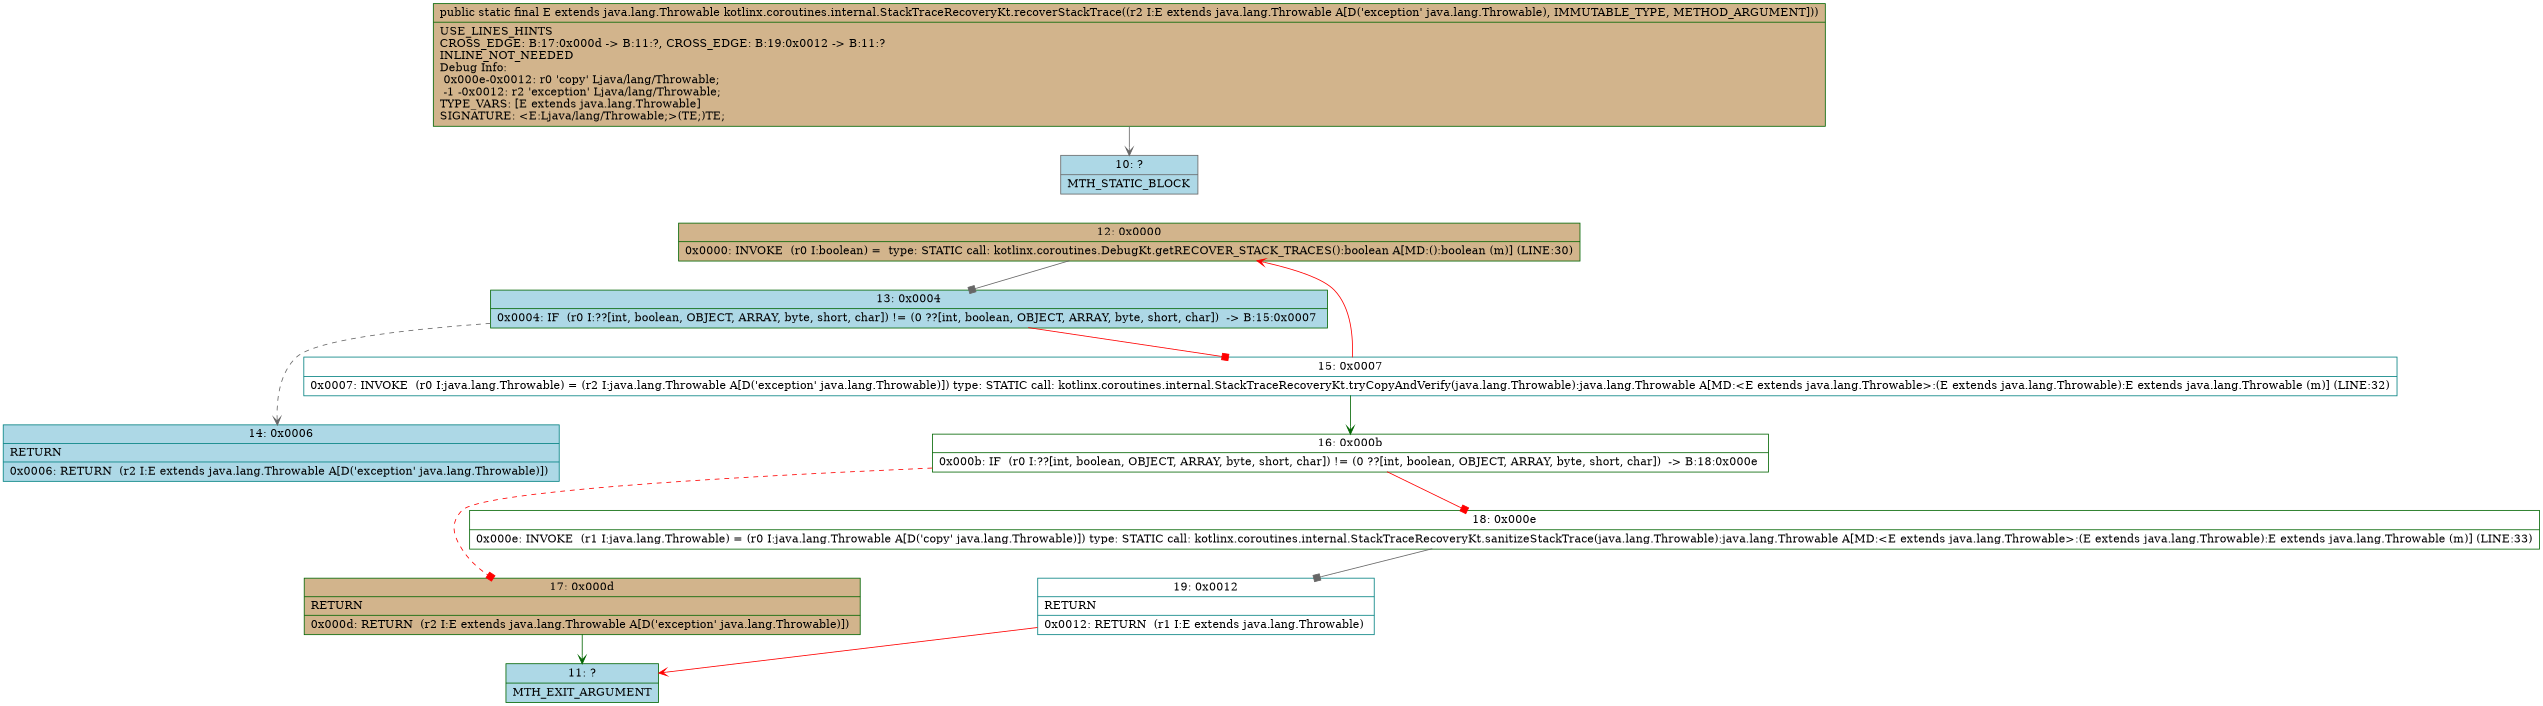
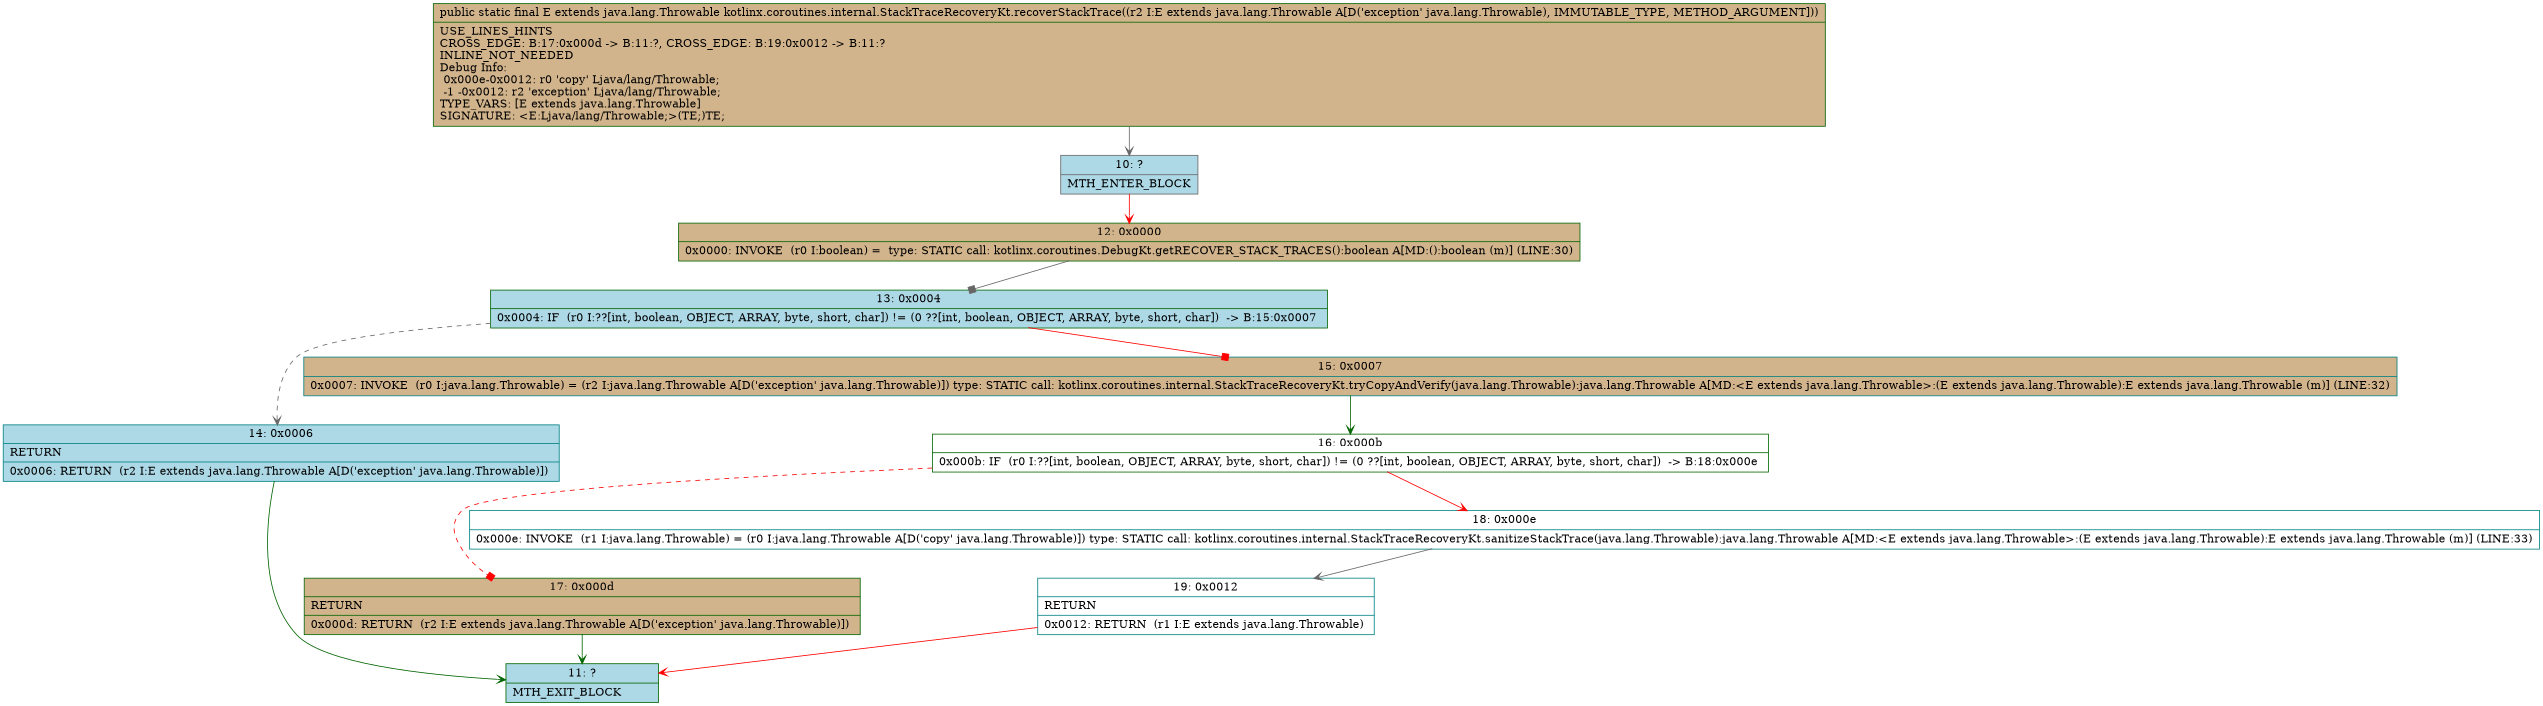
node "10: ?": text "MTH_STATIC_BLOCK" -> "MTH_ENTER_BLOCK"
edge "15: 0x0007" -> "12: 0x0000": now "10: ?" -> "12: 0x0000"
node "15: 0x0007": fillcolor white -> tan
edge "16: 0x000b" -> "18: 0x000e": arrowhead box -> vee
node "18: 0x000e": color darkgreen -> teal
edge "18: 0x000e" -> "19: 0x0012": arrowhead box -> vee
edge "14: 0x0006" -> "11: ?": added
node "11: ?": text "MTH_EXIT_ARGUMENT" -> "MTH_EXIT_BLOCK"
